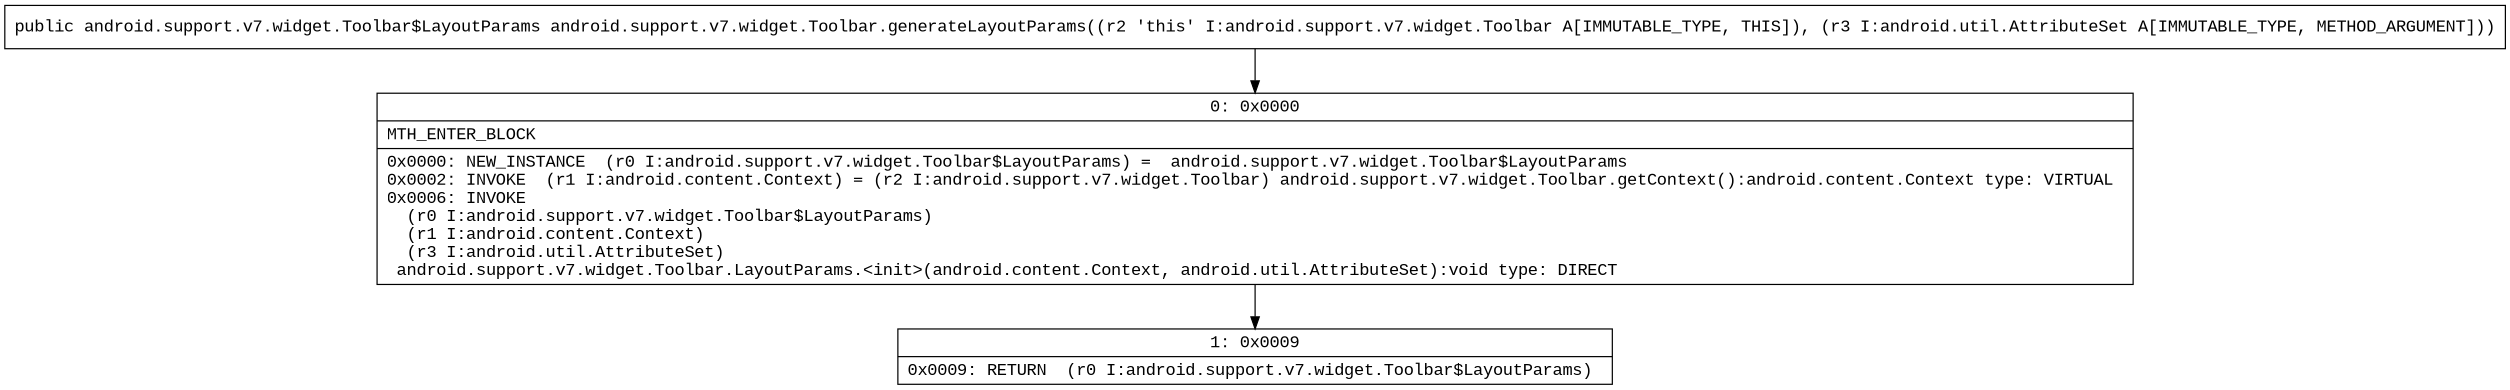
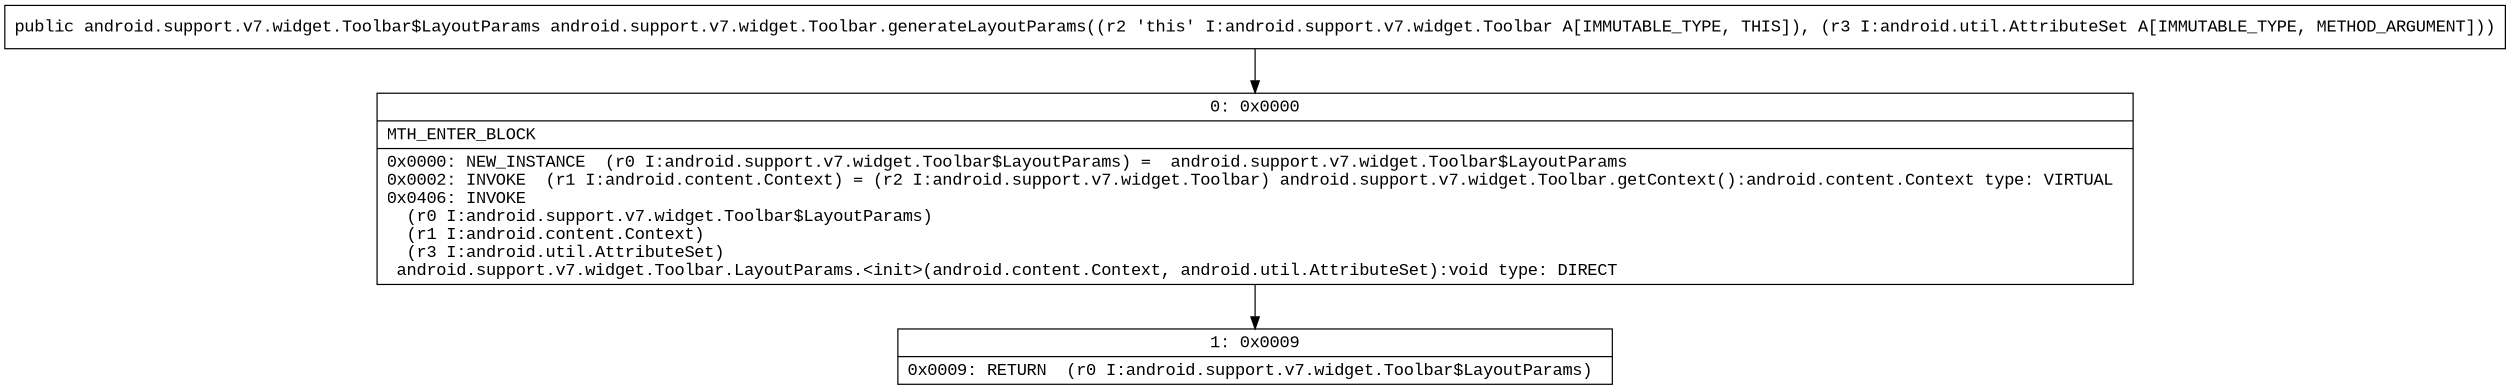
node "0: 0x0000": text "0x0006: INVOKE" -> "0x0406: INVOKE"
